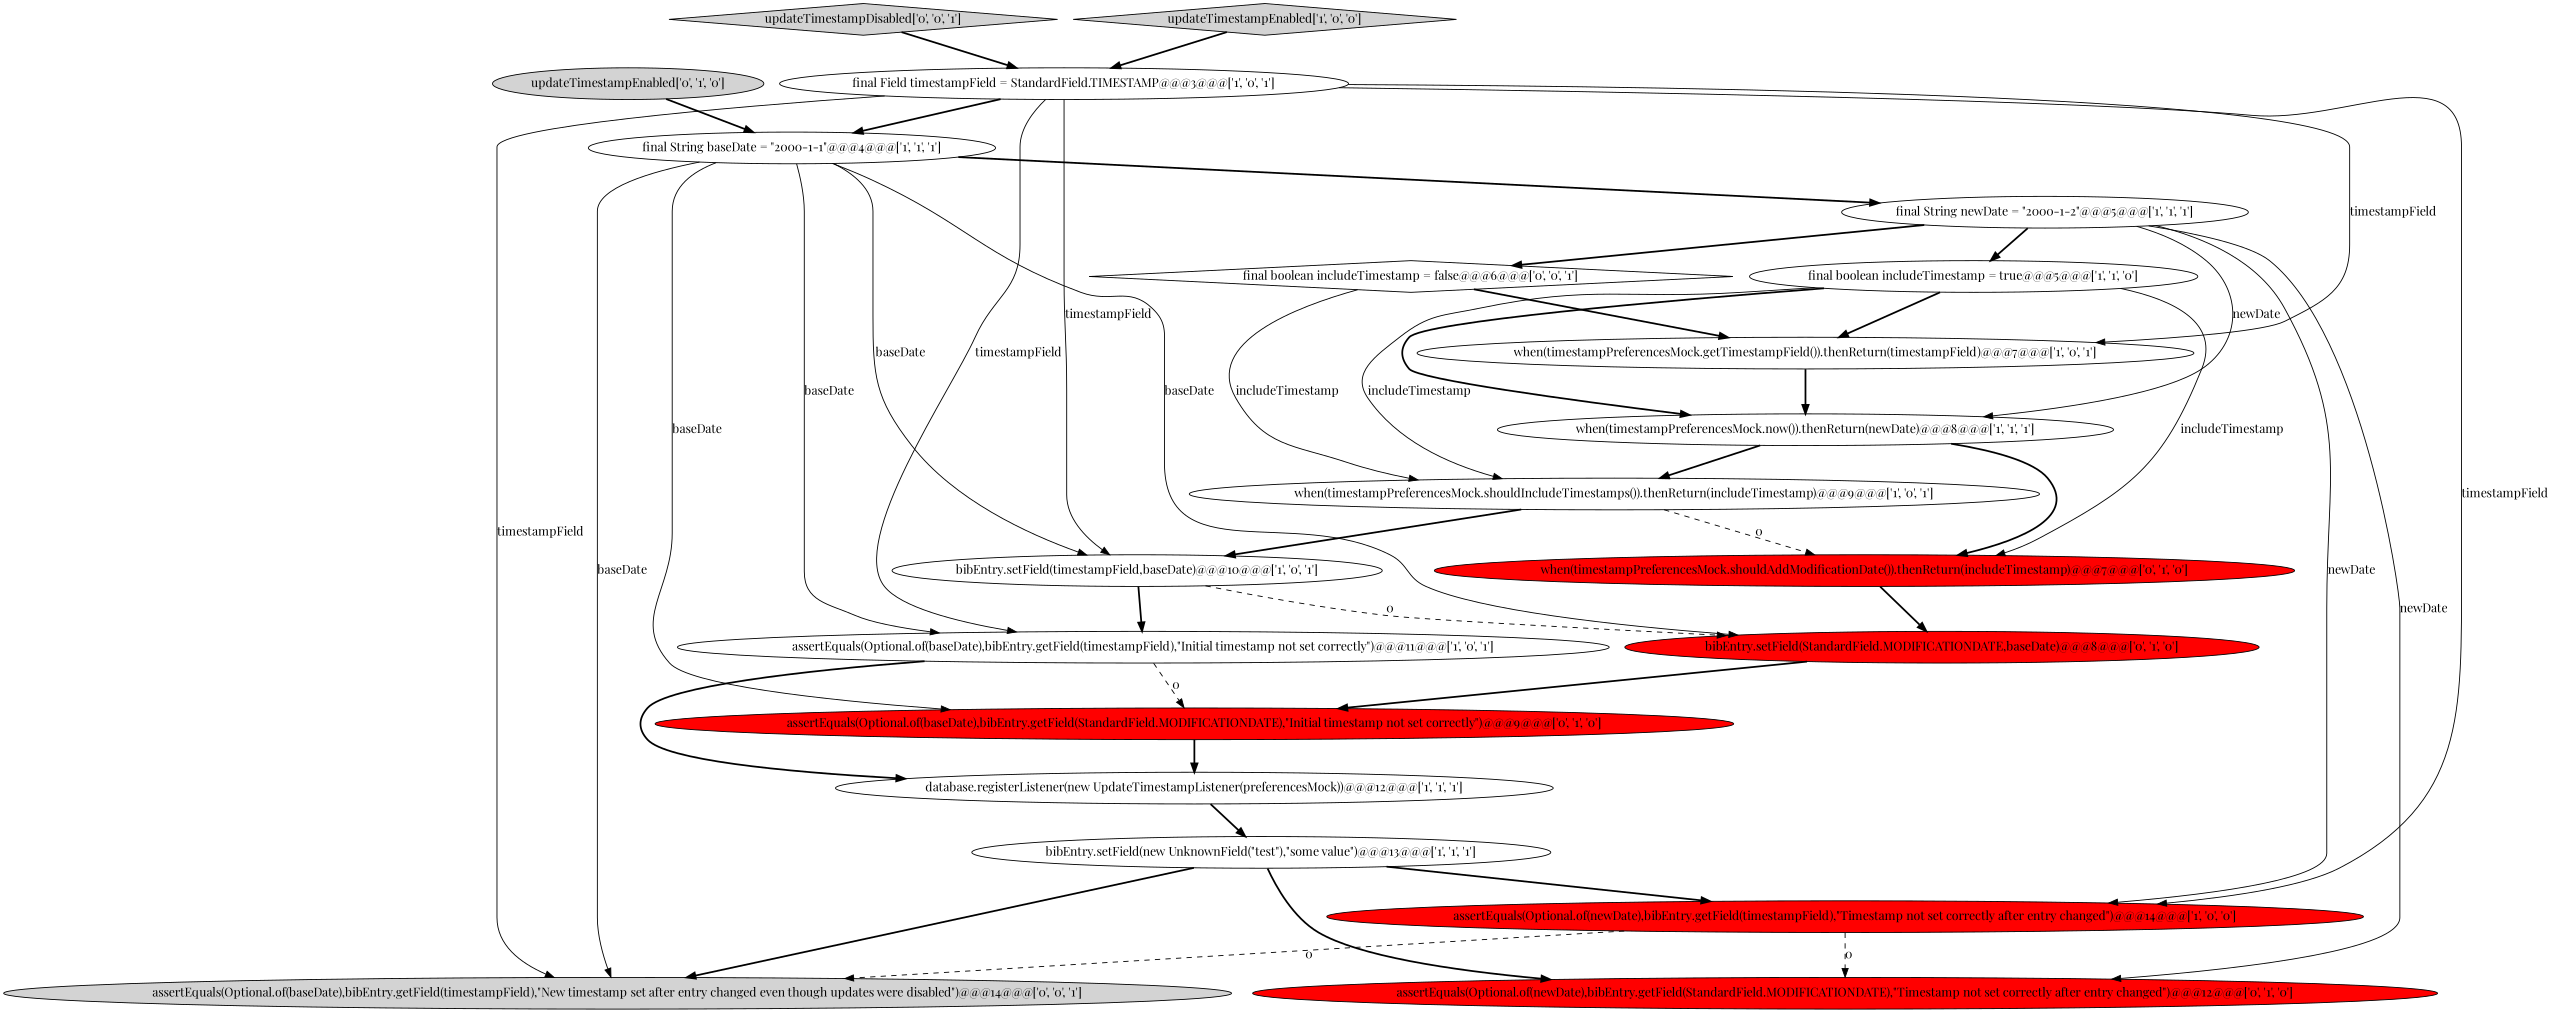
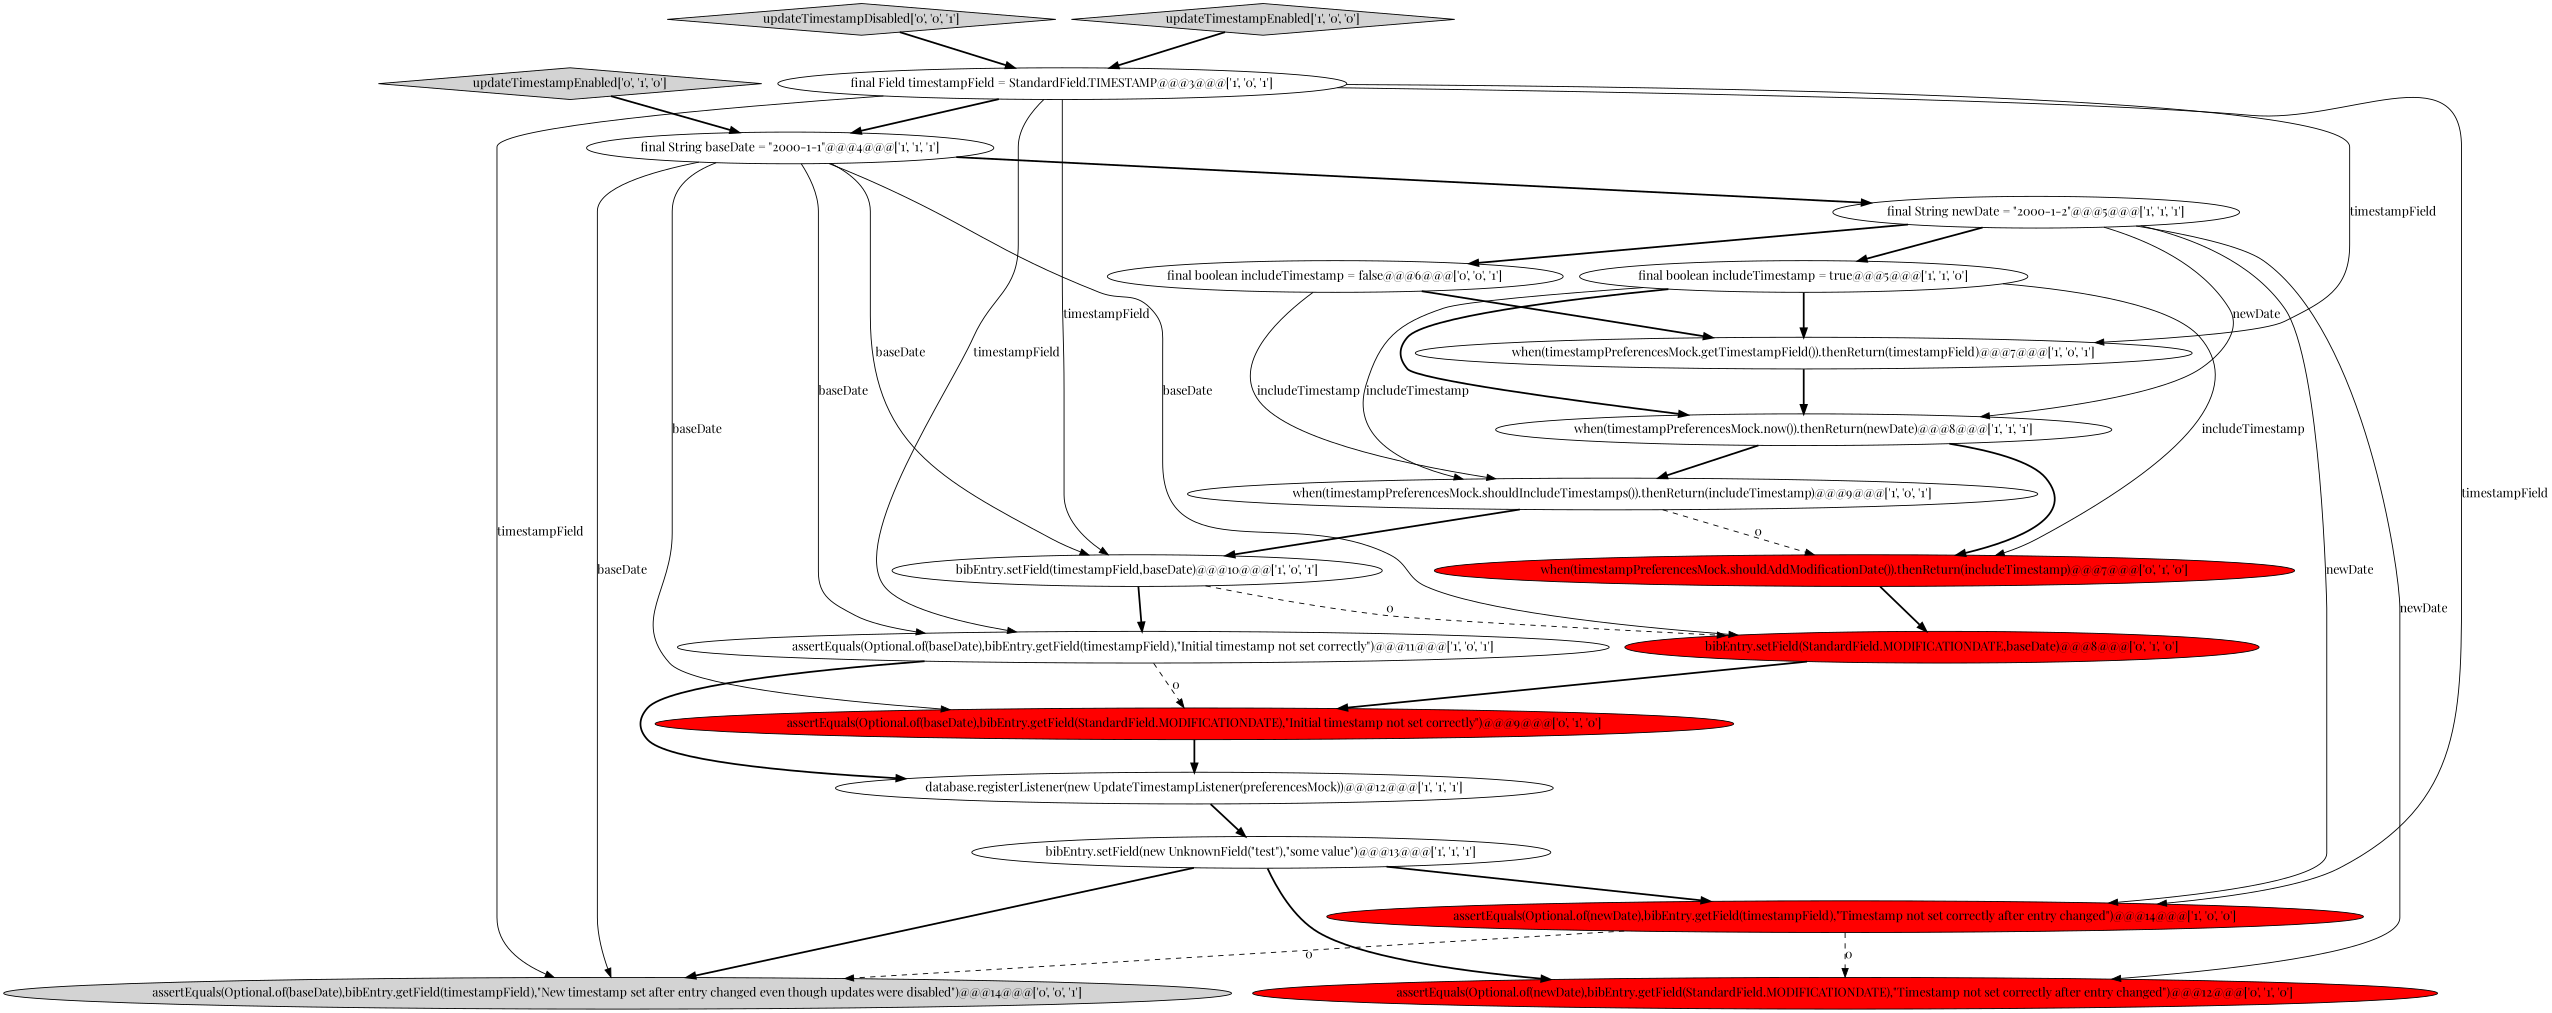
node "updateTimestampEnabled['0', '1', '0']": shape ellipse -> diamond
node "final boolean includeTimestamp = false@@@6@@@['0', '0', '1']": shape diamond -> ellipse
